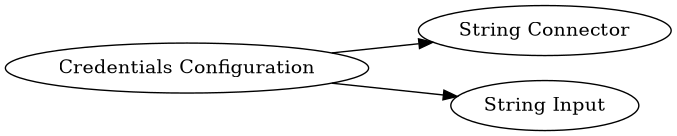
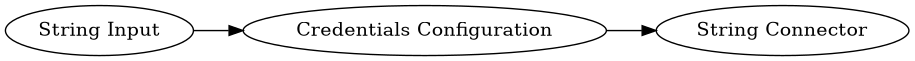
edge "Credentials Configuration" -> "String Input": reversed
